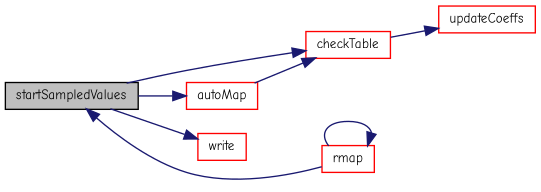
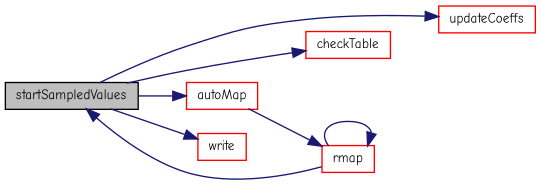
edge "checkTable" -> "updateCoeffs": now "startSampledValues" -> "updateCoeffs"
edge "autoMap" -> "checkTable": now "autoMap" -> "rmap"
